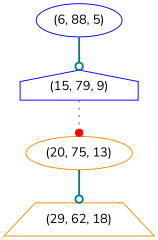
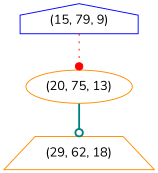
node "(6, 88, 5)": removed
